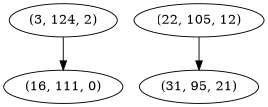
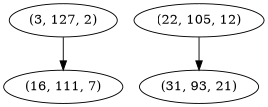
node "(3, 124, 2)": label "(3, 124, 2)" -> "(3, 127, 2)"
node "(16, 111, 0)": label "(16, 111, 0)" -> "(16, 111, 7)"
node "(31, 95, 21)": label "(31, 95, 21)" -> "(31, 93, 21)"
